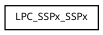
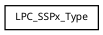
node "LPC_SSPx_SSPx": label "LPC_SSPx_SSPx" -> "LPC_SSPx_Type"
